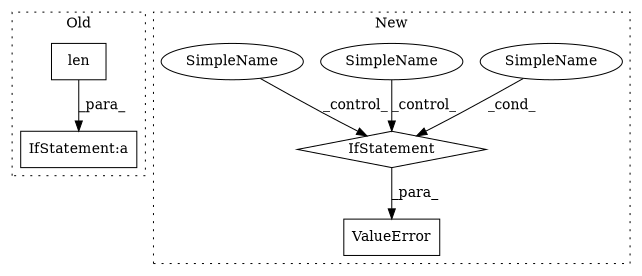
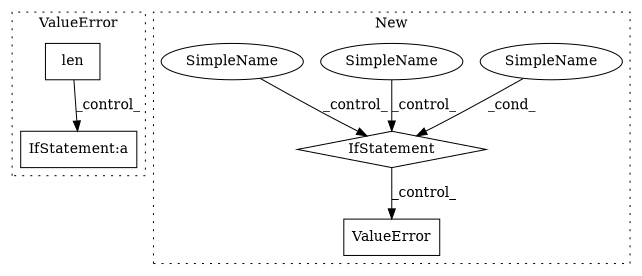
cluster "Old": label "Old" -> "ValueError"
edge "len" -> "IfStatement:a": label "_para_" -> "_control_"
edge "IfStatement" -> "ValueError": label "_para_" -> "_control_"
